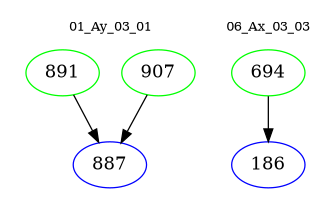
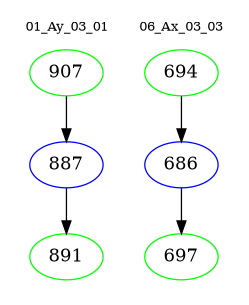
edge "891" -> "887": reversed
node "186": label "186" -> "686"
node "697": added
